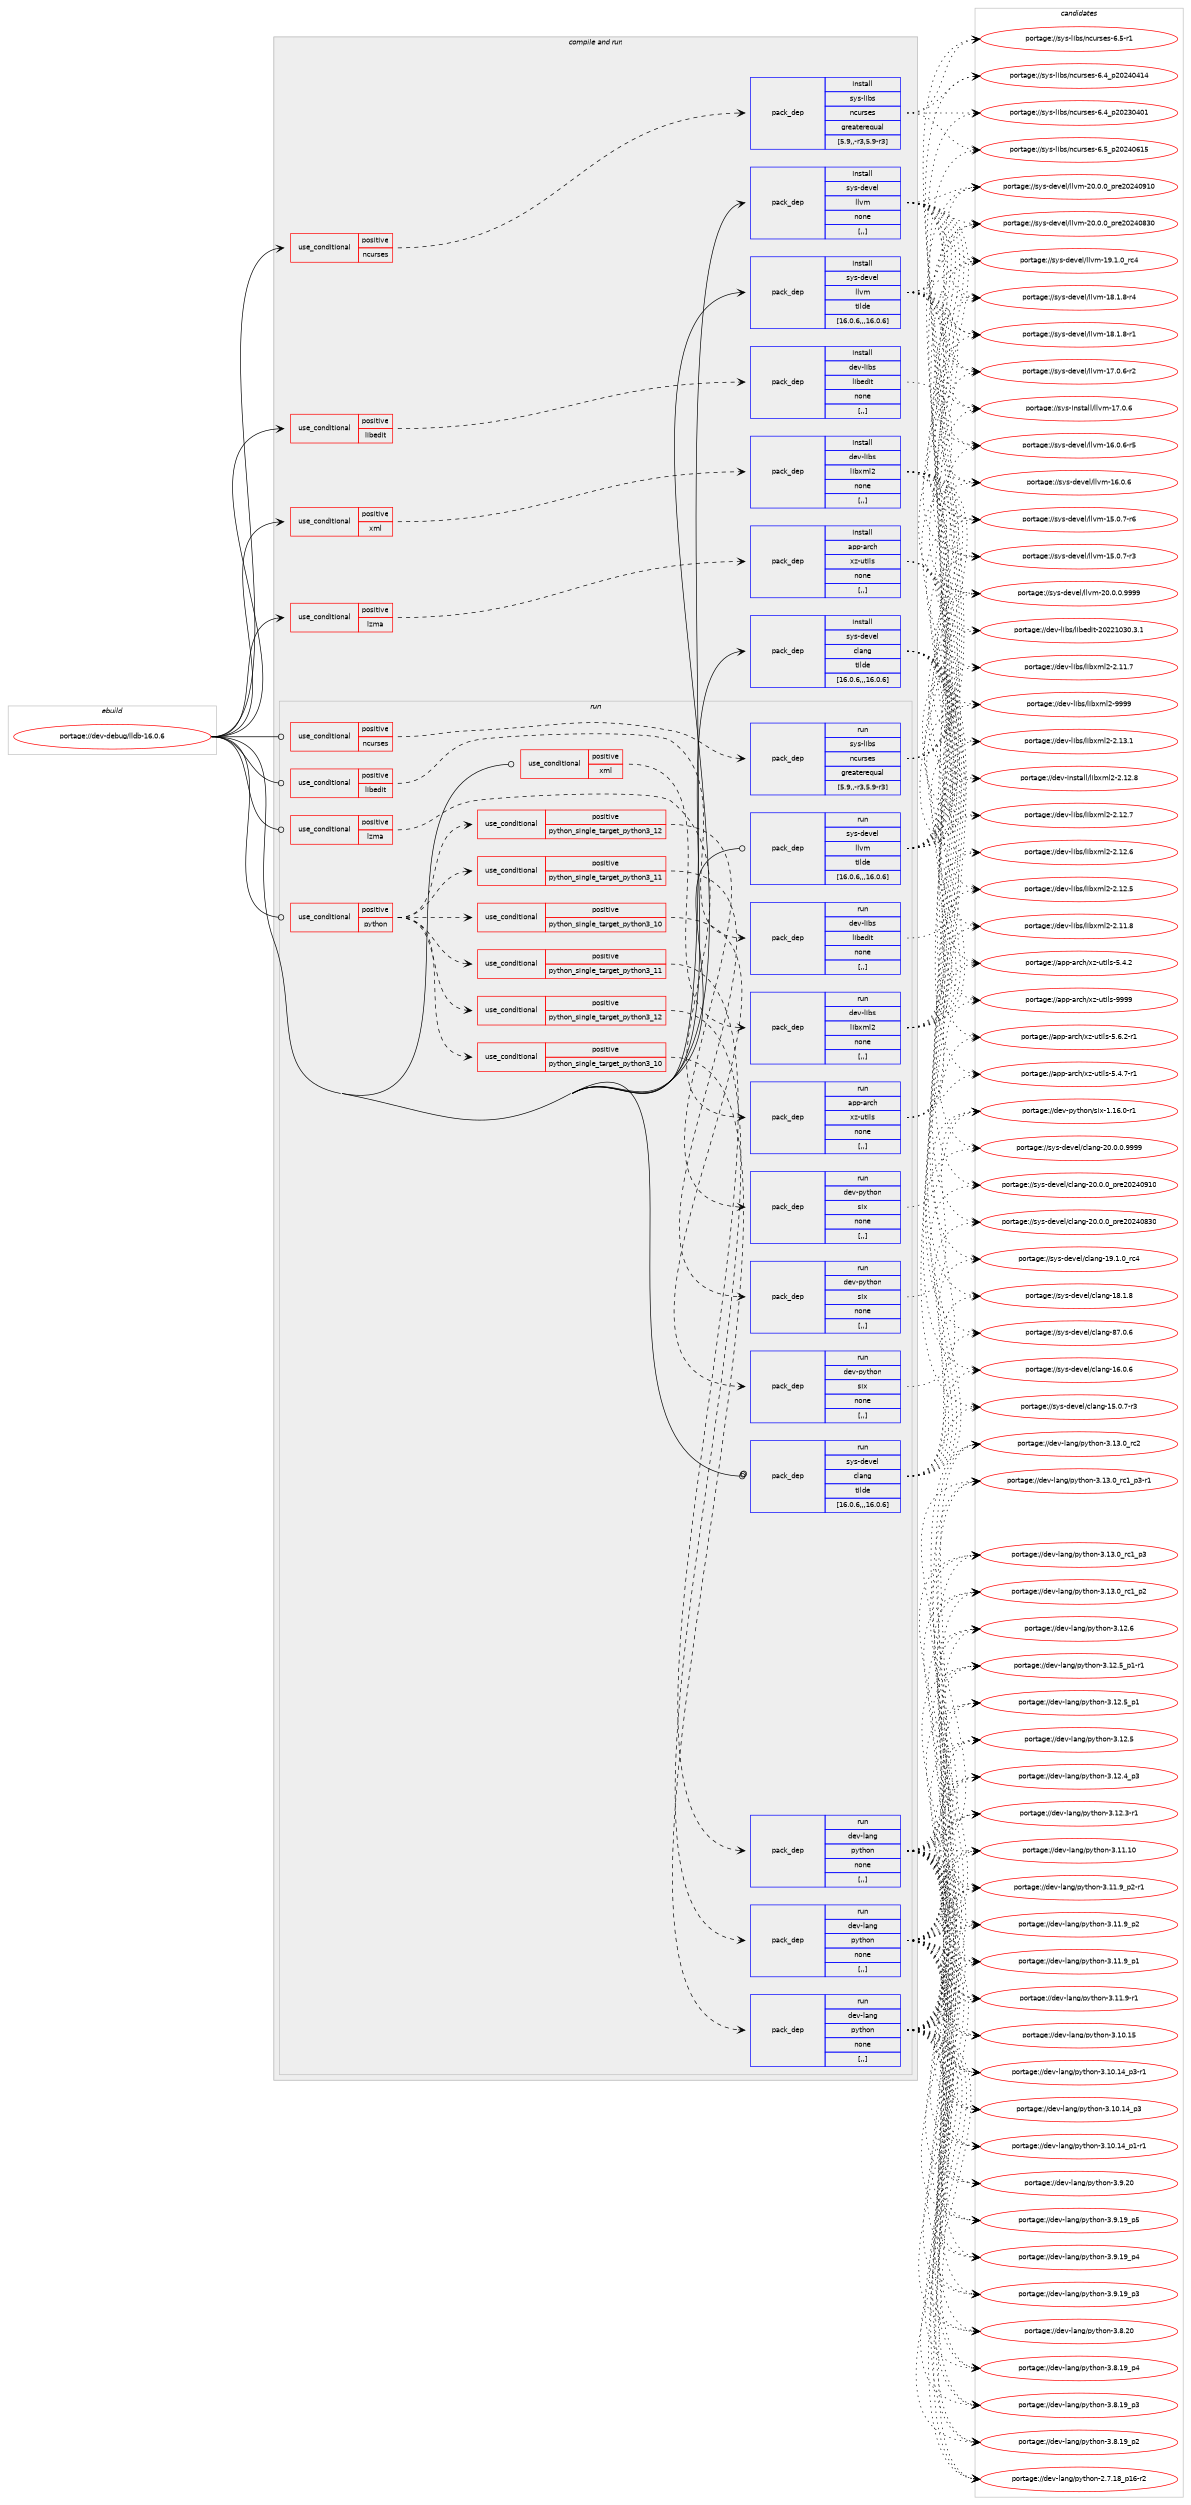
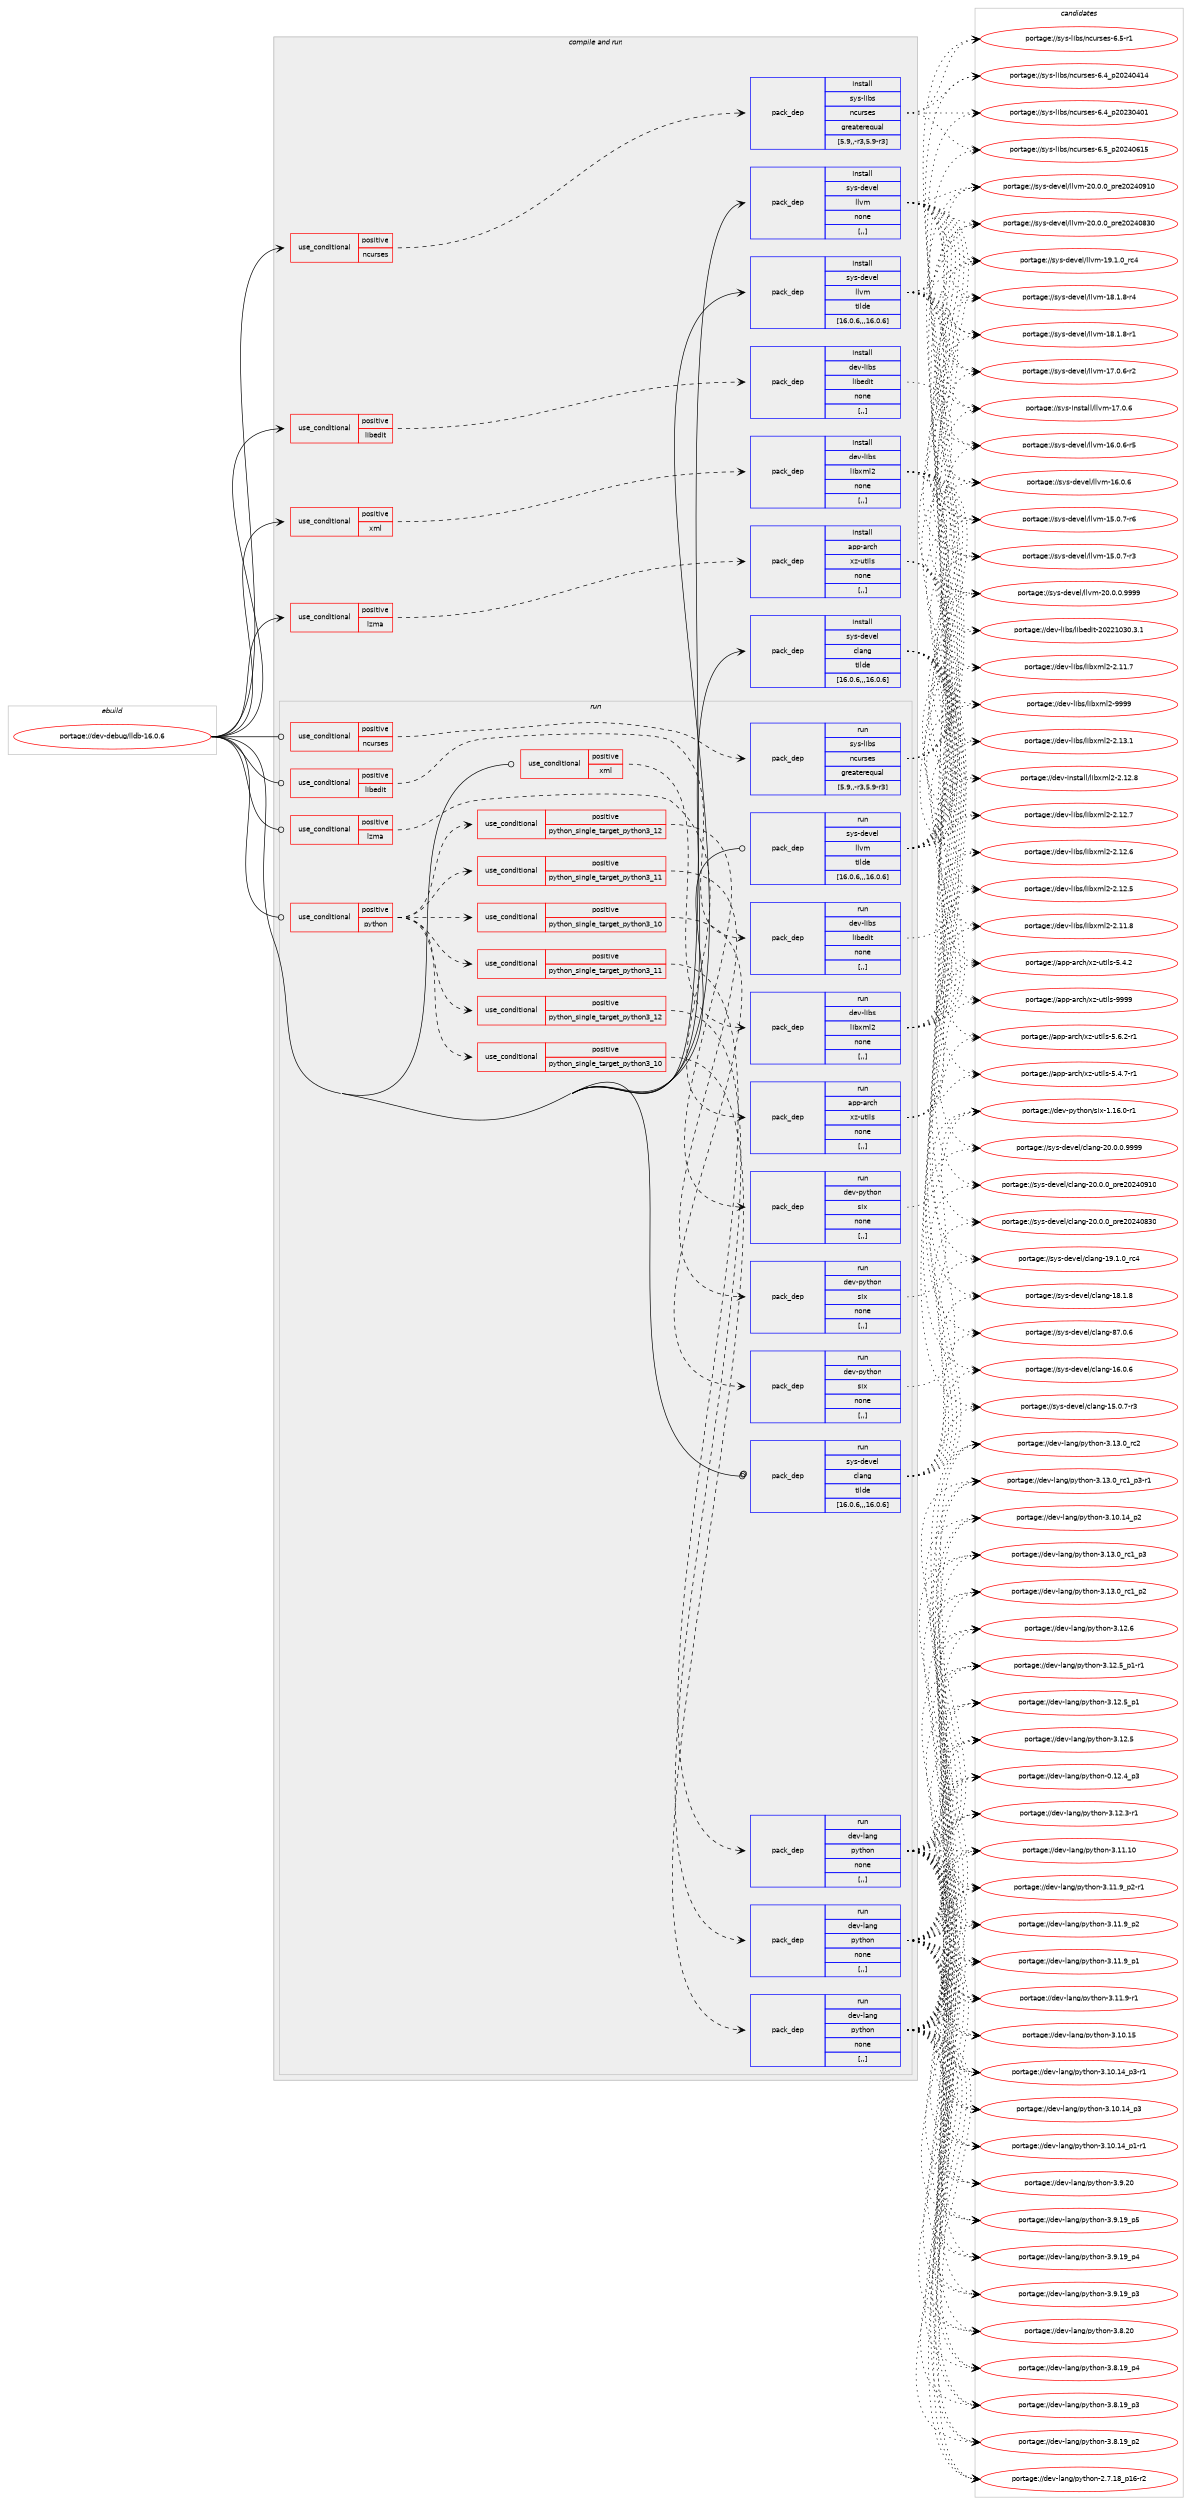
node "portage://dev-lang/python-3.10.14_p2": added
node "portage://dev-lang/python-3.12.4_p3": label "portage://dev-lang/python-3.12.4_p3" -> "portage://dev-lang/python-0.12.4_p3"
